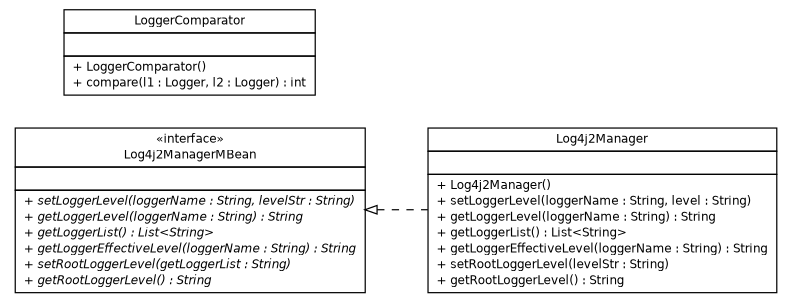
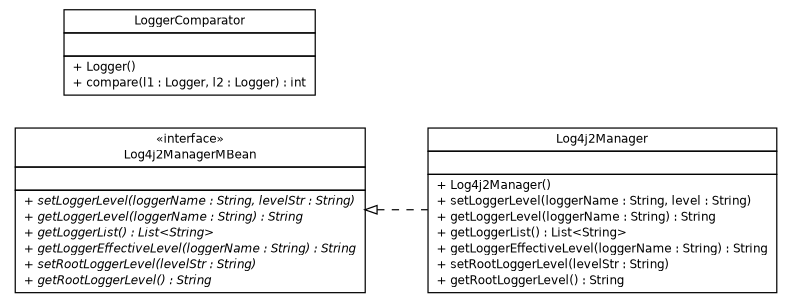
node "LoggerComparator": text "+ LoggerComparator()" -> "+ Logger()"
node "Log4j2ManagerMBean": text "+ setRootLoggerLevel(getLoggerList : String)" -> "+ setRootLoggerLevel(levelStr : String)"
